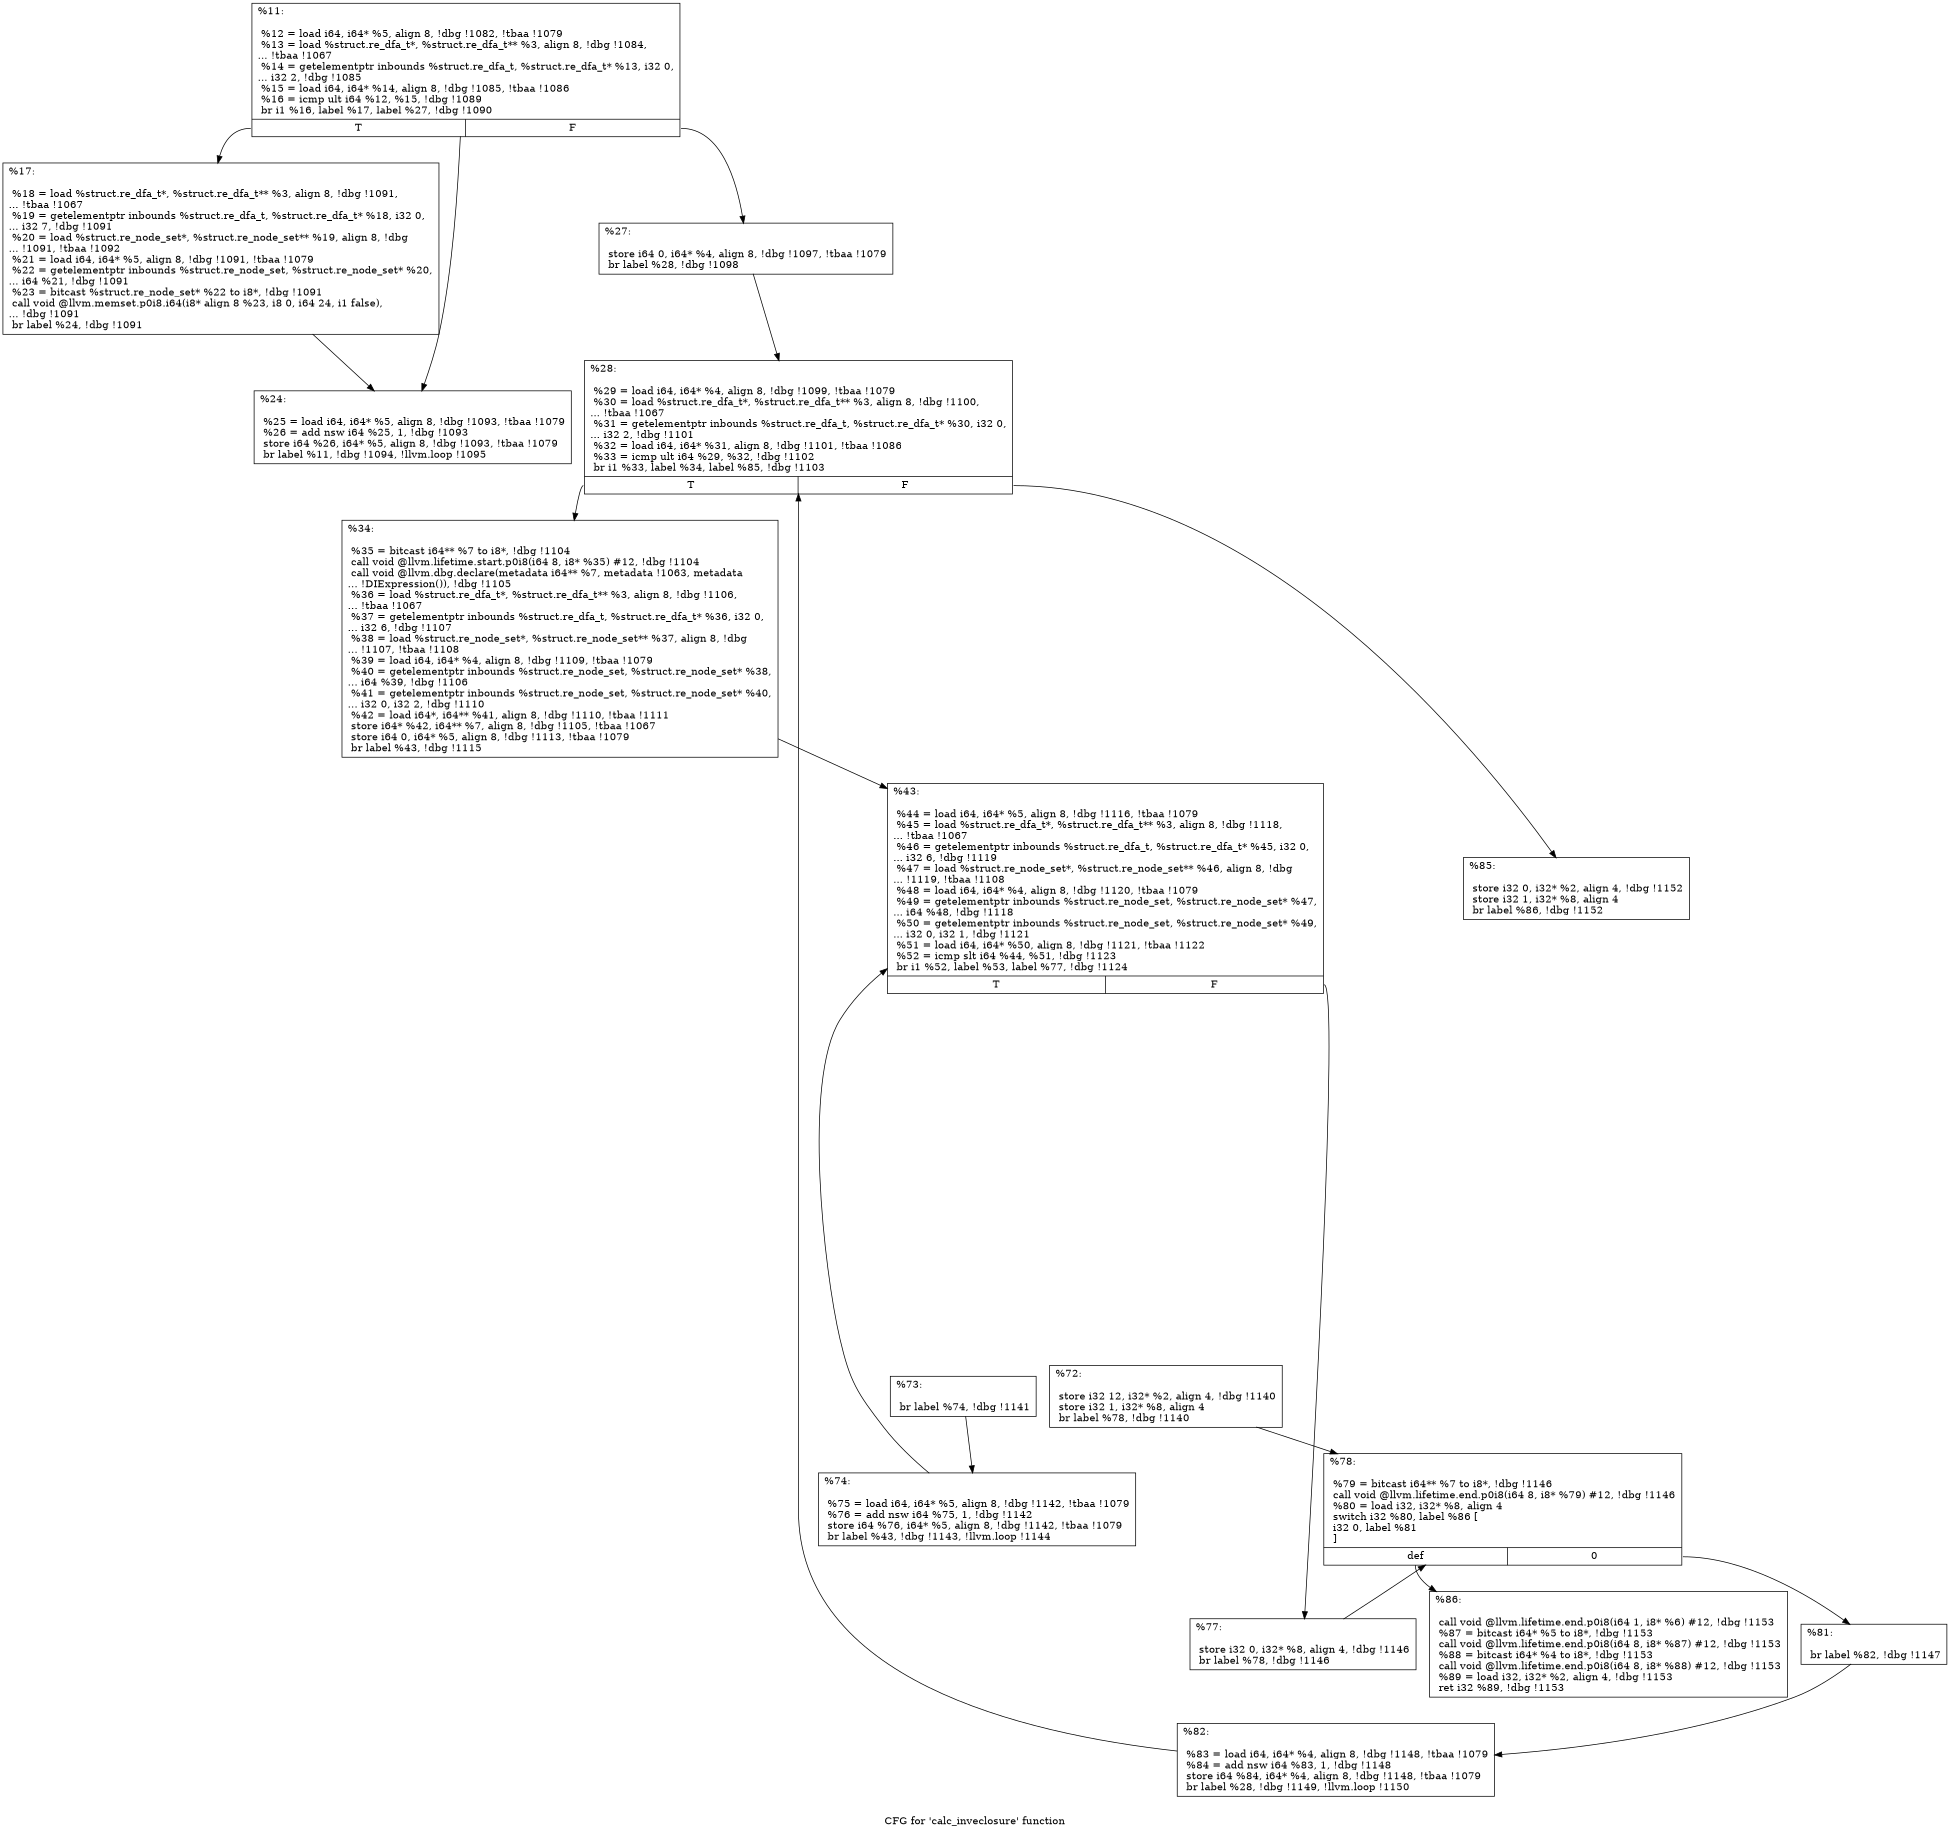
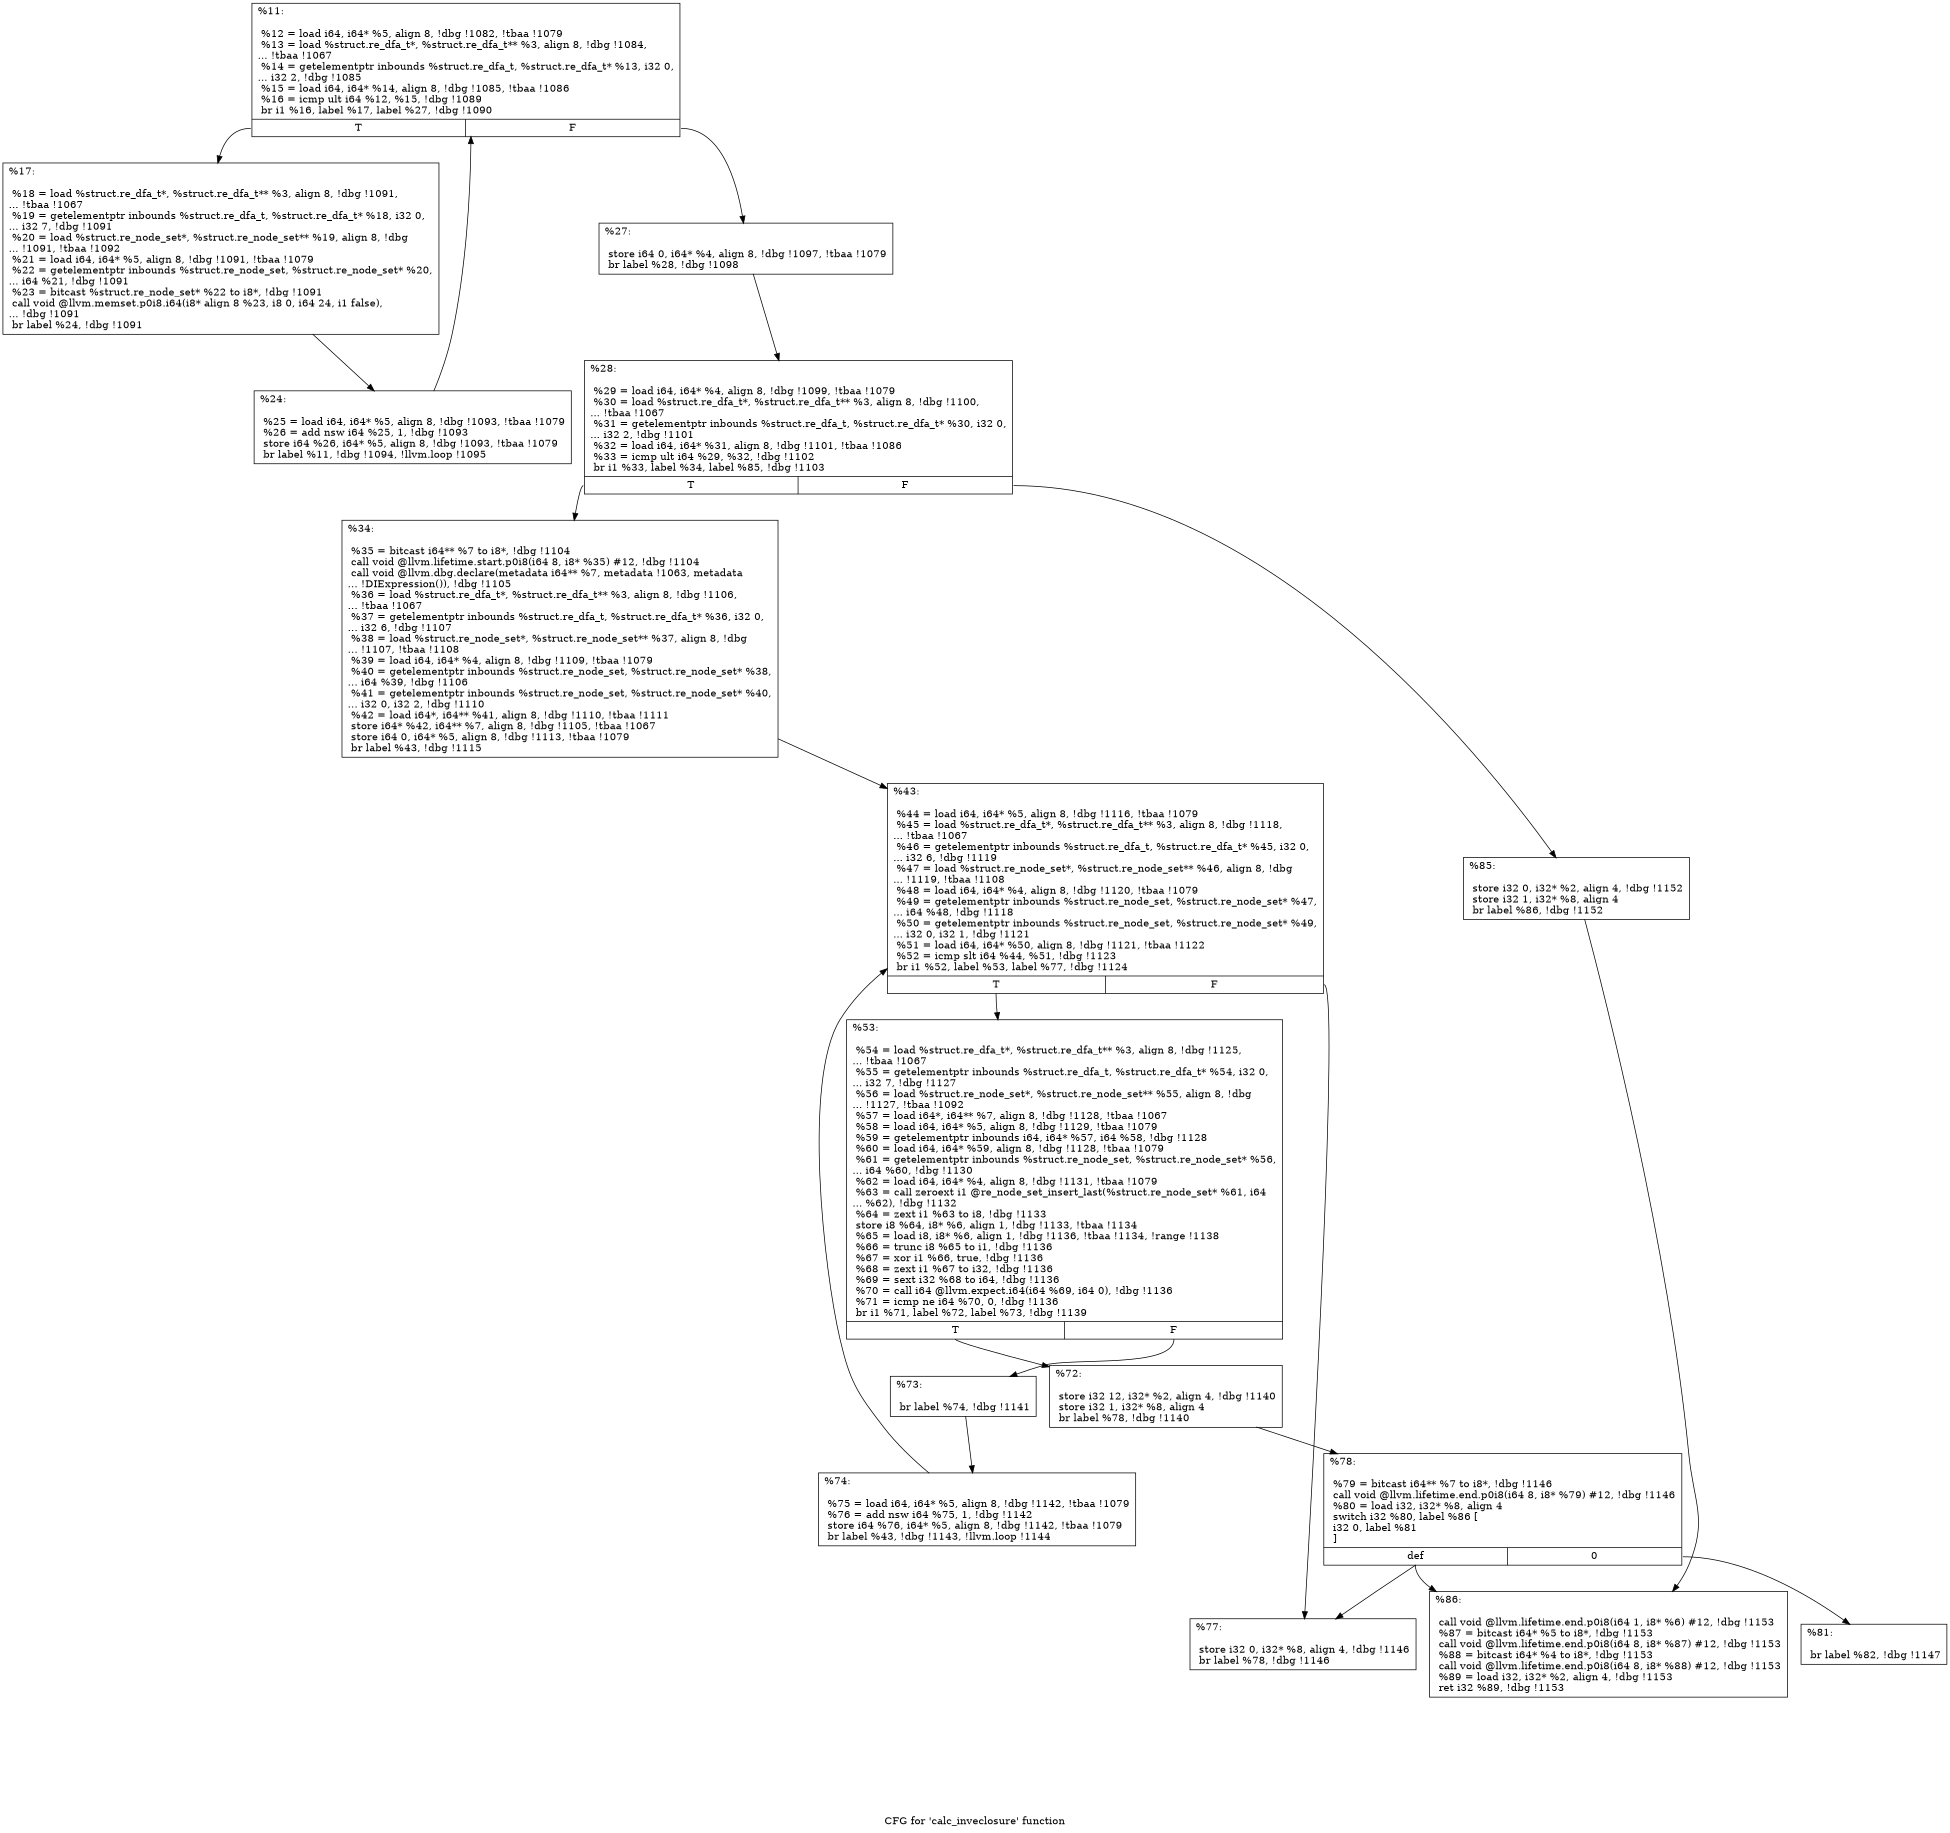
edge "%11:" -> "%24:": reversed
node "%53:": added
edge "%85:" -> "%86:": added
edge "%77:" -> "%78:": reversed
node "%82:": removed
